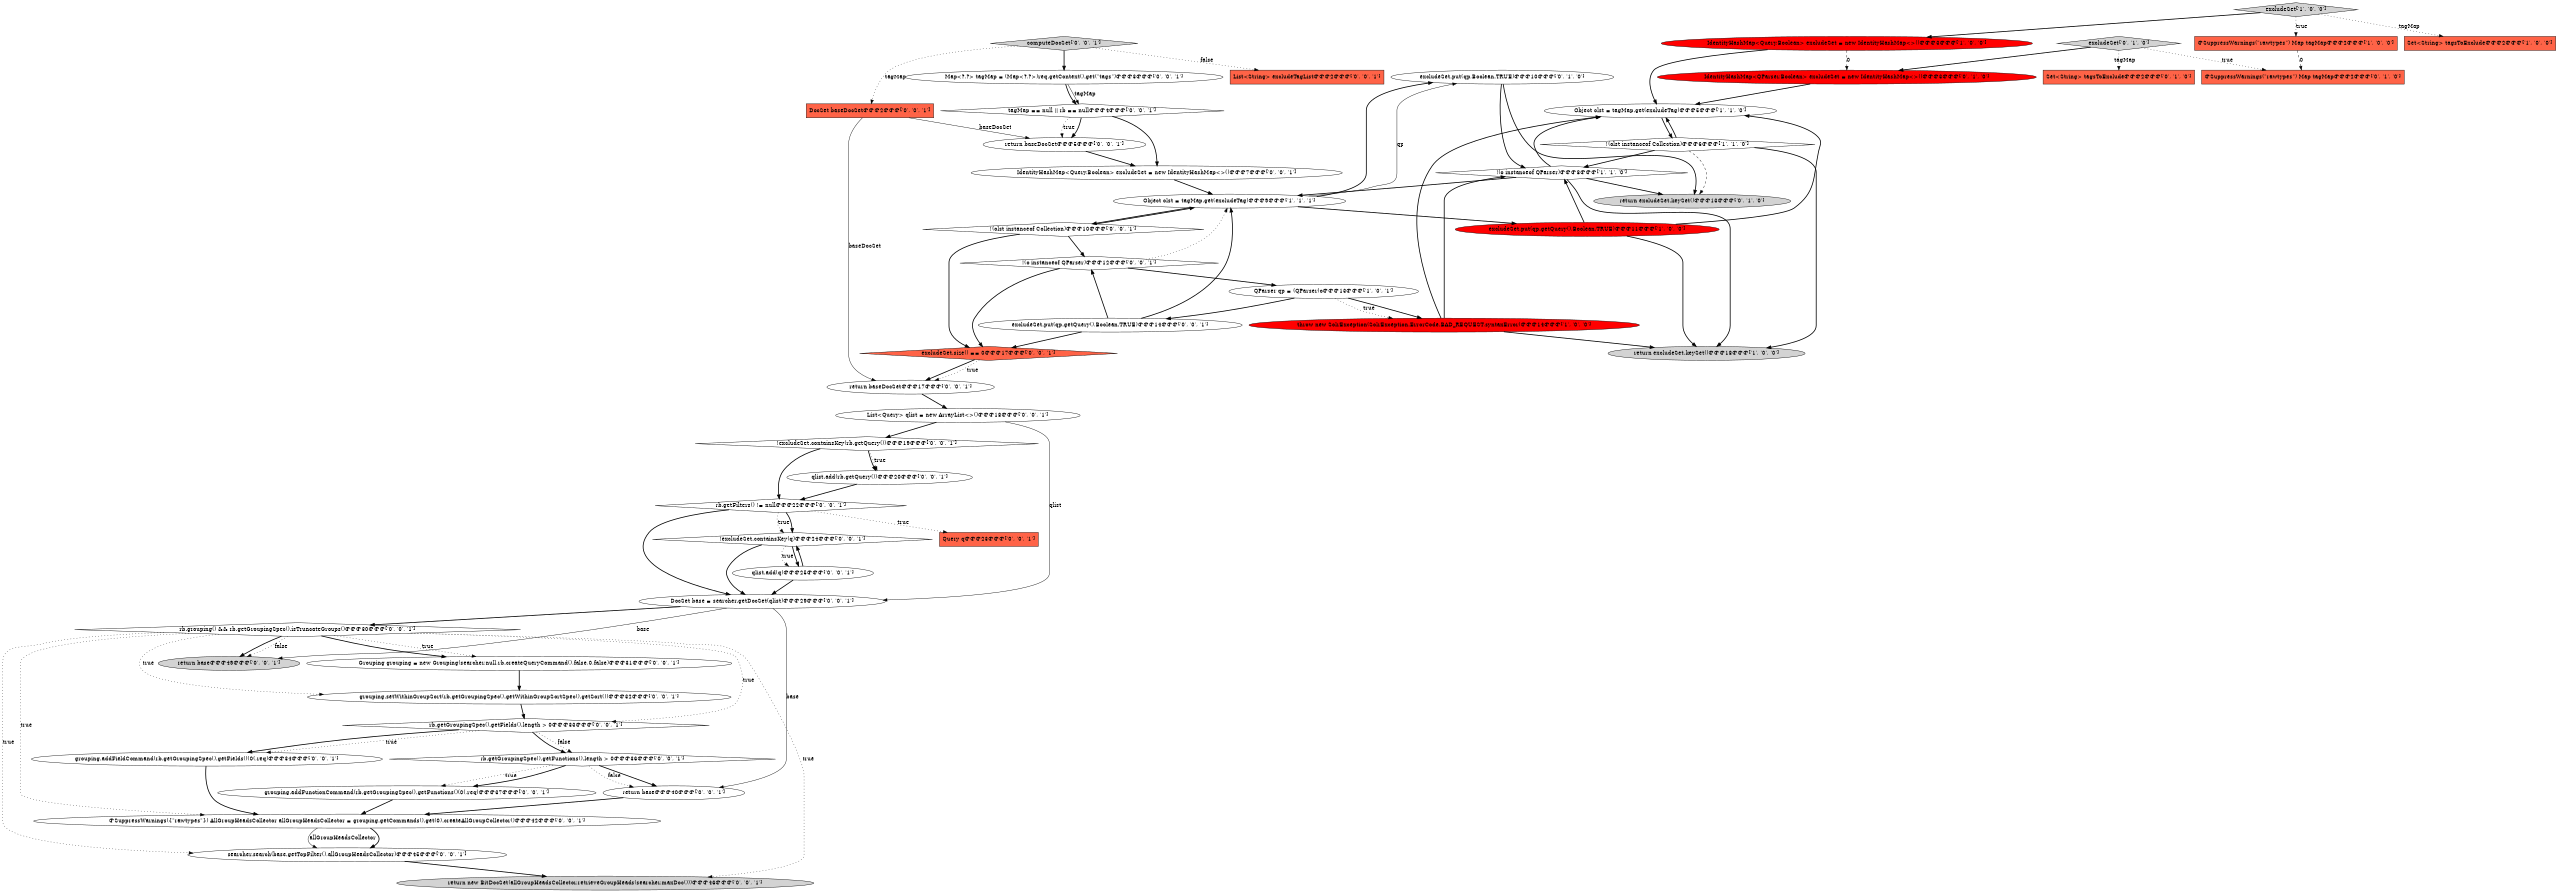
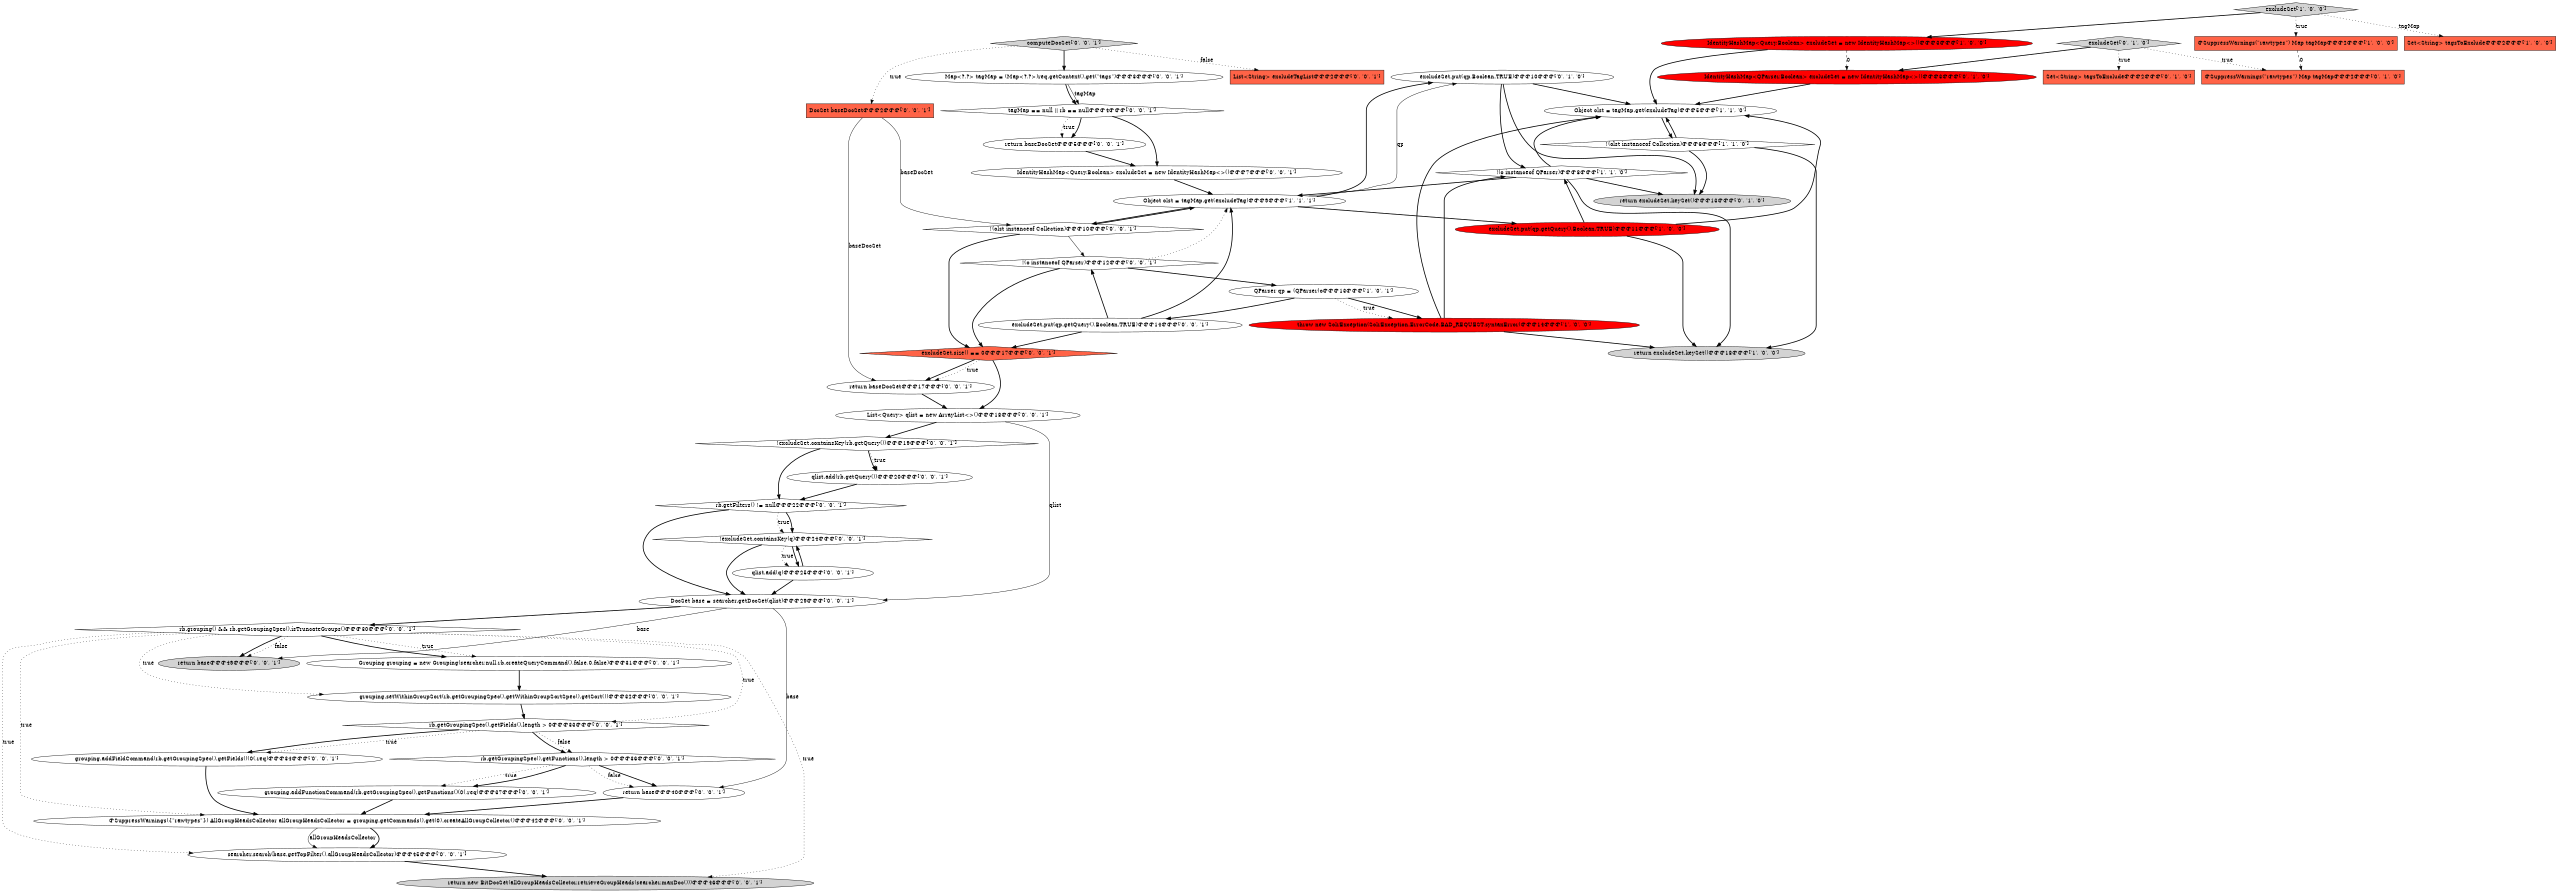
edge "excludeSet['0', '1', '0']" -> "Set<String> tagsToExclude@@@2@@@['0', '1', '0']": label "tagMap" -> "true"
edge "computeDocSet['0', '0', '1']" -> "DocSet baseDocSet@@@2@@@['0', '0', '1']": label "tagMap" -> "true"
edge "excludeSet.put(qp,Boolean.TRUE)@@@10@@@['0', '1', '0']" -> "Object olst = tagMap.get(excludeTag)@@@5@@@['1', '1', '0']": added
edge "DocSet baseDocSet@@@2@@@['0', '0', '1']" -> "return baseDocSet@@@5@@@['0', '0', '1']": now "DocSet baseDocSet@@@2@@@['0', '0', '1']" -> "!(olst instanceof Collection)@@@10@@@['0', '0', '1']"
edge "!(olst instanceof Collection)@@@6@@@['1', '1', '0']" -> "!(o instanceof QParser)@@@8@@@['1', '1', '0']": removed
edge "!(olst instanceof Collection)@@@6@@@['1', '1', '0']" -> "return excludeSet.keySet()@@@13@@@['0', '1', '0']": style dashed -> bold
edge "!(olst instanceof Collection)@@@10@@@['0', '0', '1']" -> "!(o instanceof QParser)@@@12@@@['0', '0', '1']": style bold -> solid
edge "excludeSet.size() == 0@@@17@@@['0', '0', '1']" -> "List<Query> qlist = new ArrayList<>()@@@18@@@['0', '0', '1']": added
node "Query q@@@23@@@['0', '0', '1']": removed
